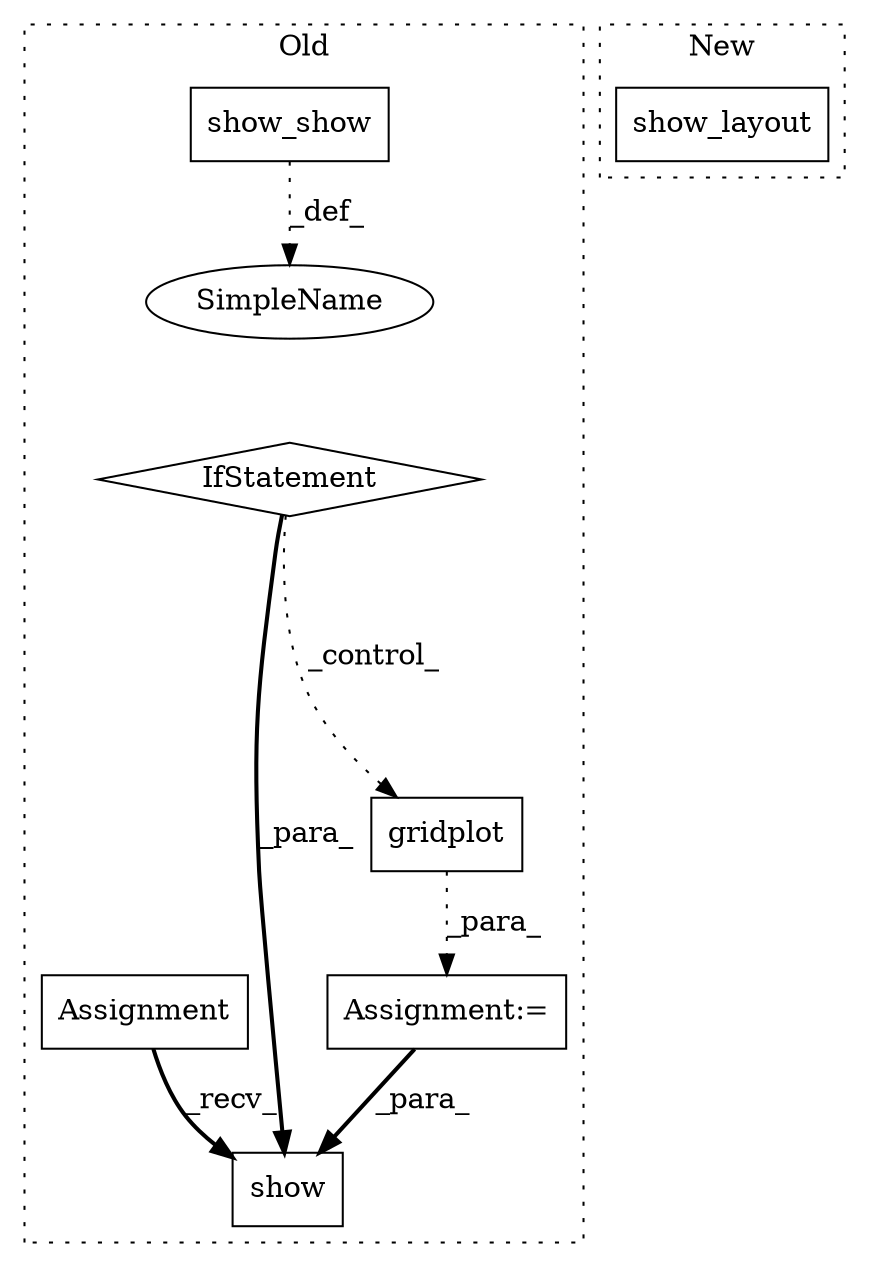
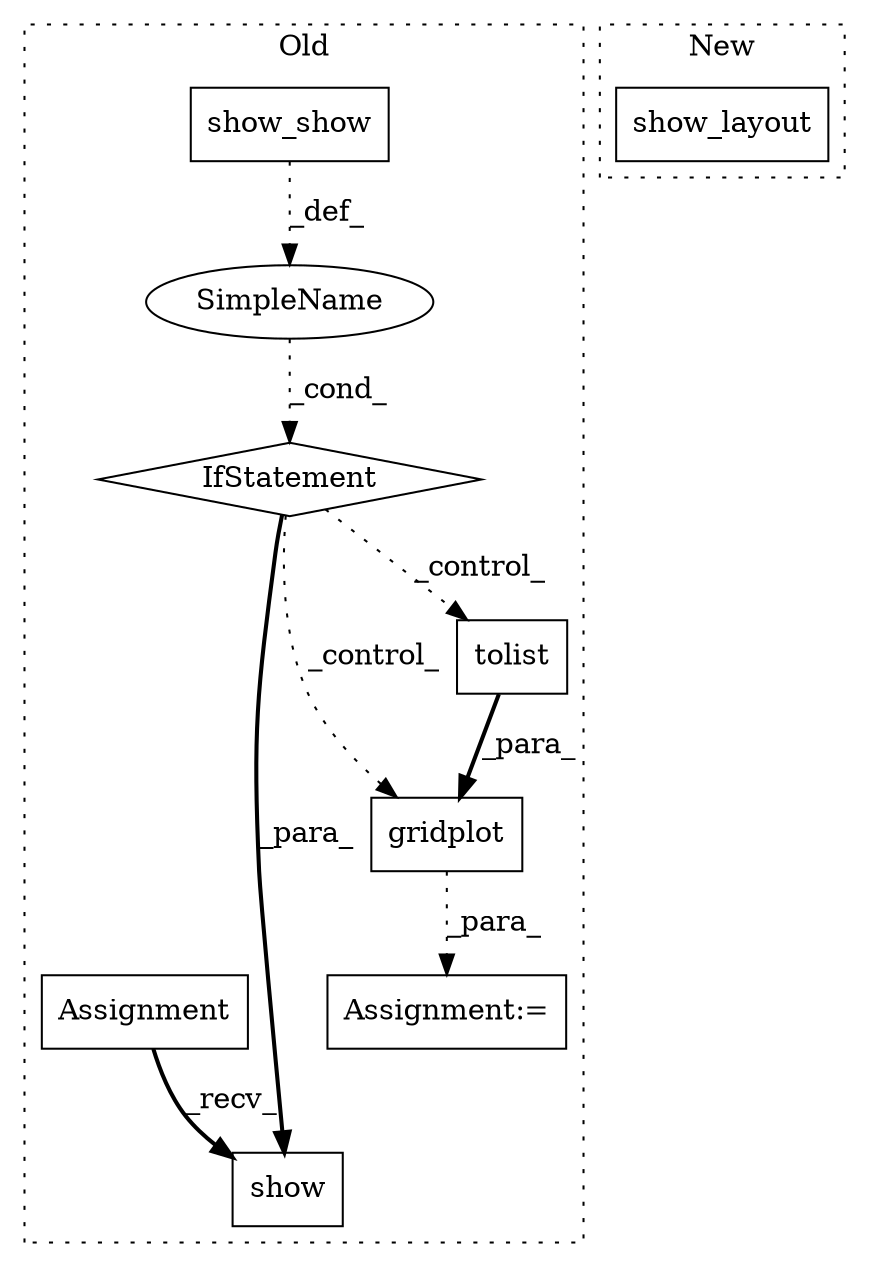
edge "SimpleName" -> "IfStatement": added, label "_cond_"
node "tolist": added
edge "Assignment:=" -> "show": removed, label "_para_"
